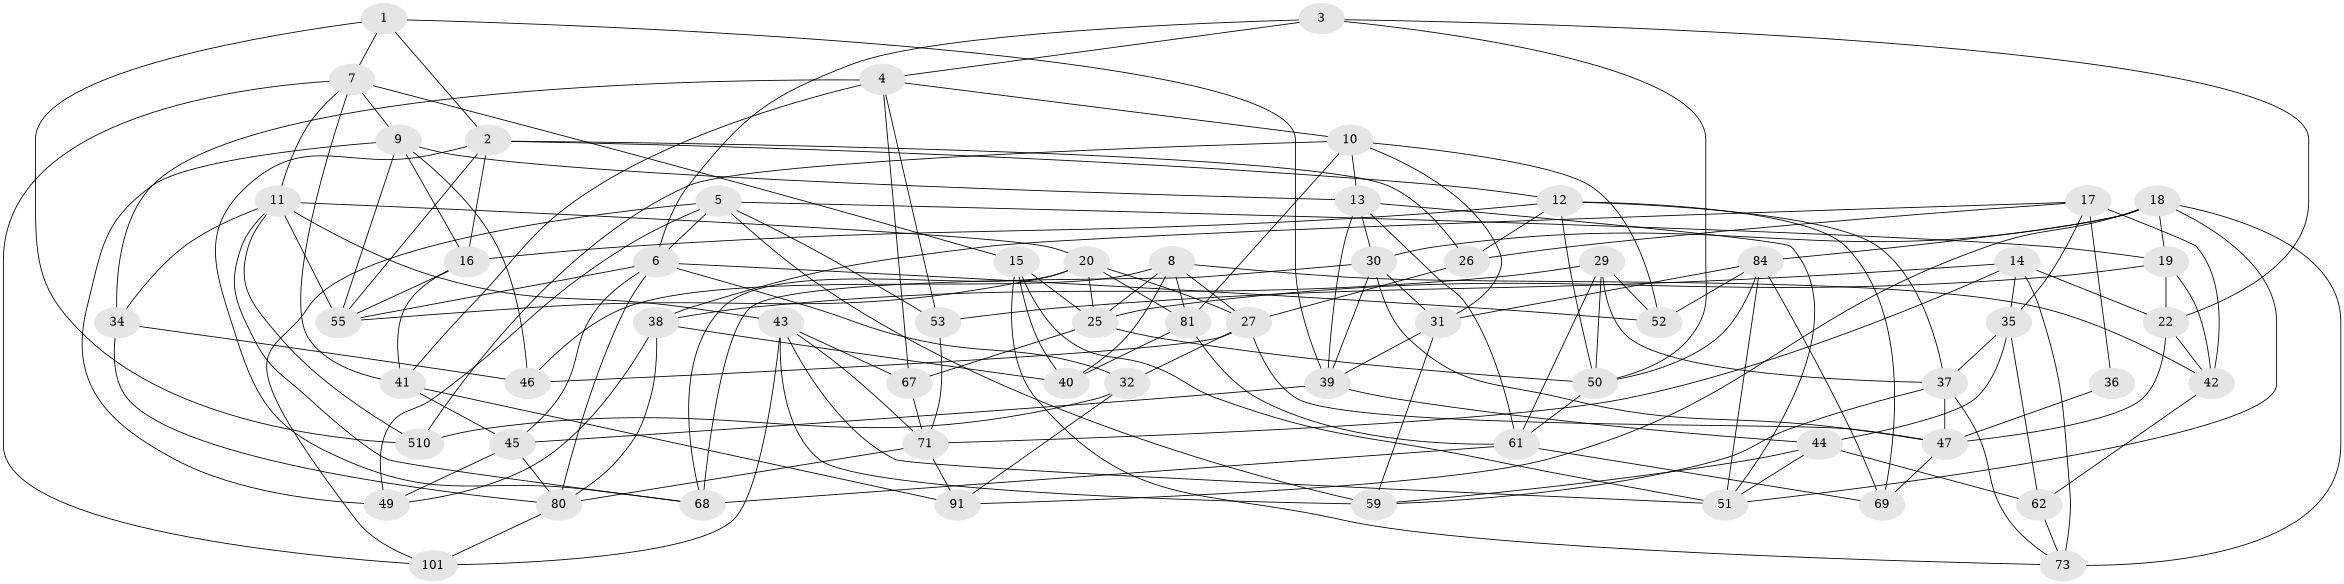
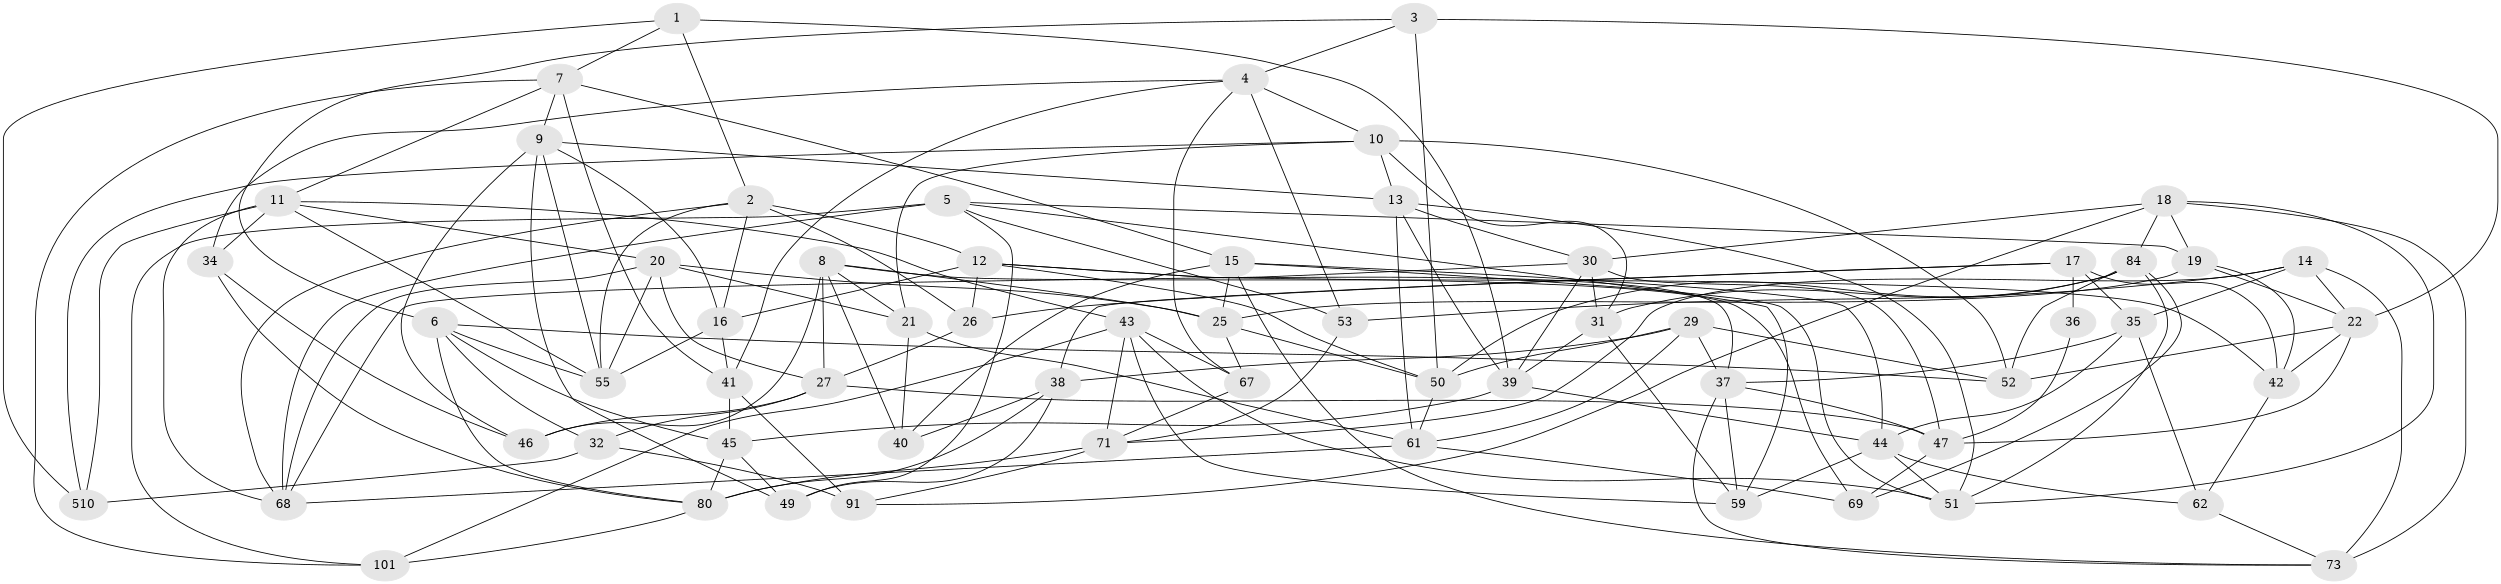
edge "5" -- "6": now "5" -- "68"
edge "15" -- "44": added
node "81": label "81" -> "21"
edge "22" -- "52": added
